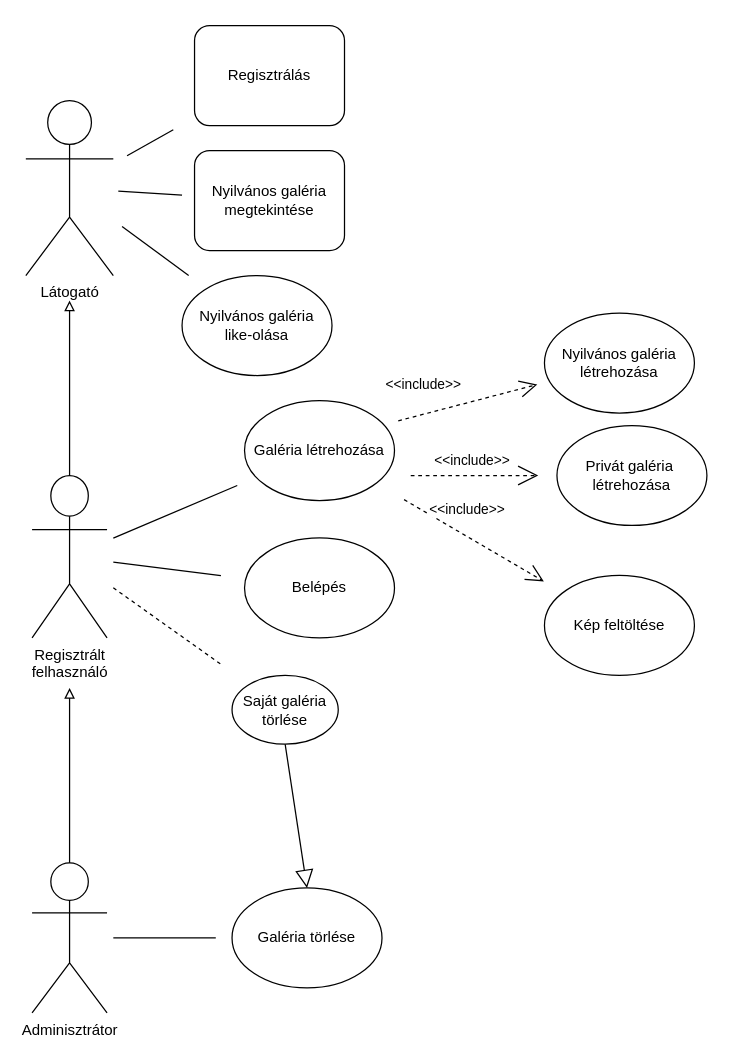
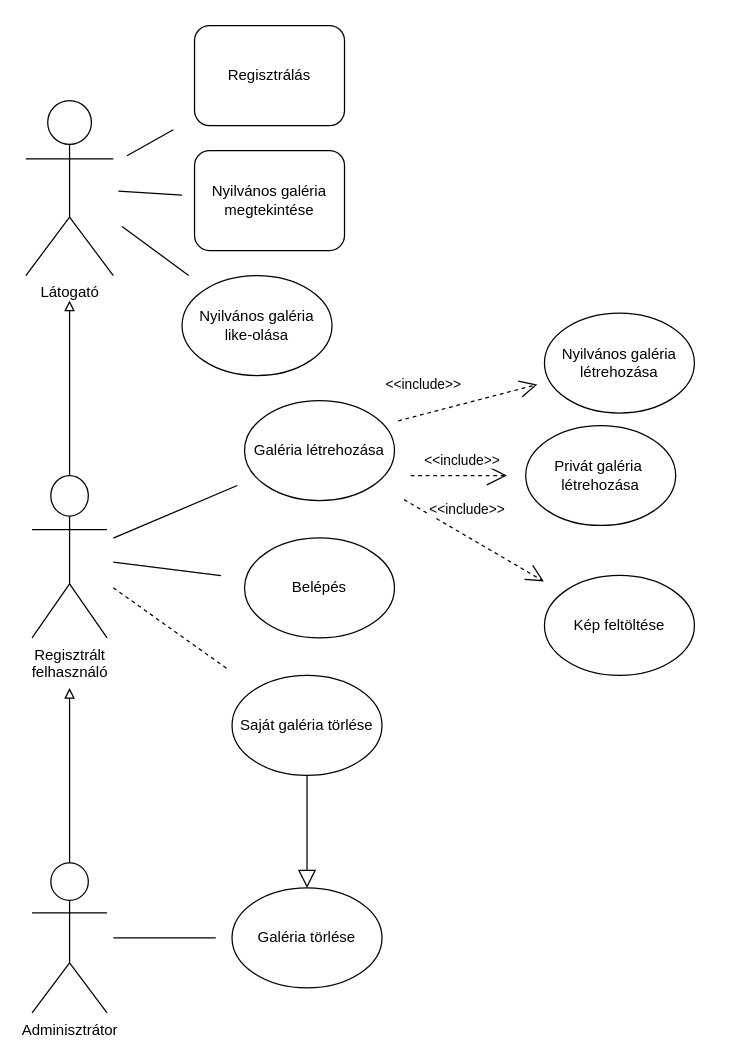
node "Privát galéria létrehozása": moved (632, 476) -> (601, 476)
node "Saját galéria törlése": size 106x69 -> 150x100
